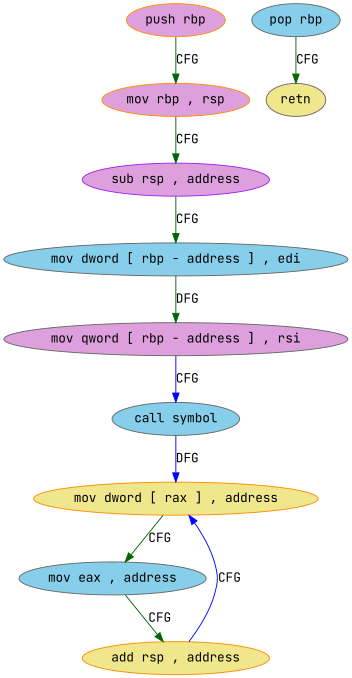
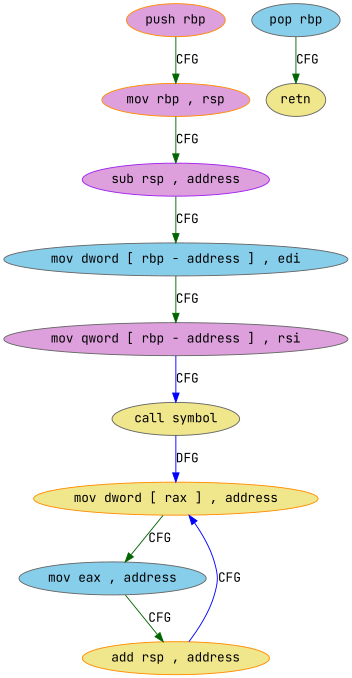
edge "mov dword [ rbp - address ] , edi" -> "mov qword [ rbp - address ] , rsi": label "DFG" -> "CFG"
node "call symbol": fillcolor skyblue -> khaki
